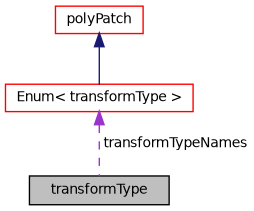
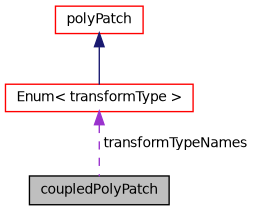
node "transformType": label "transformType" -> "coupledPolyPatch"
